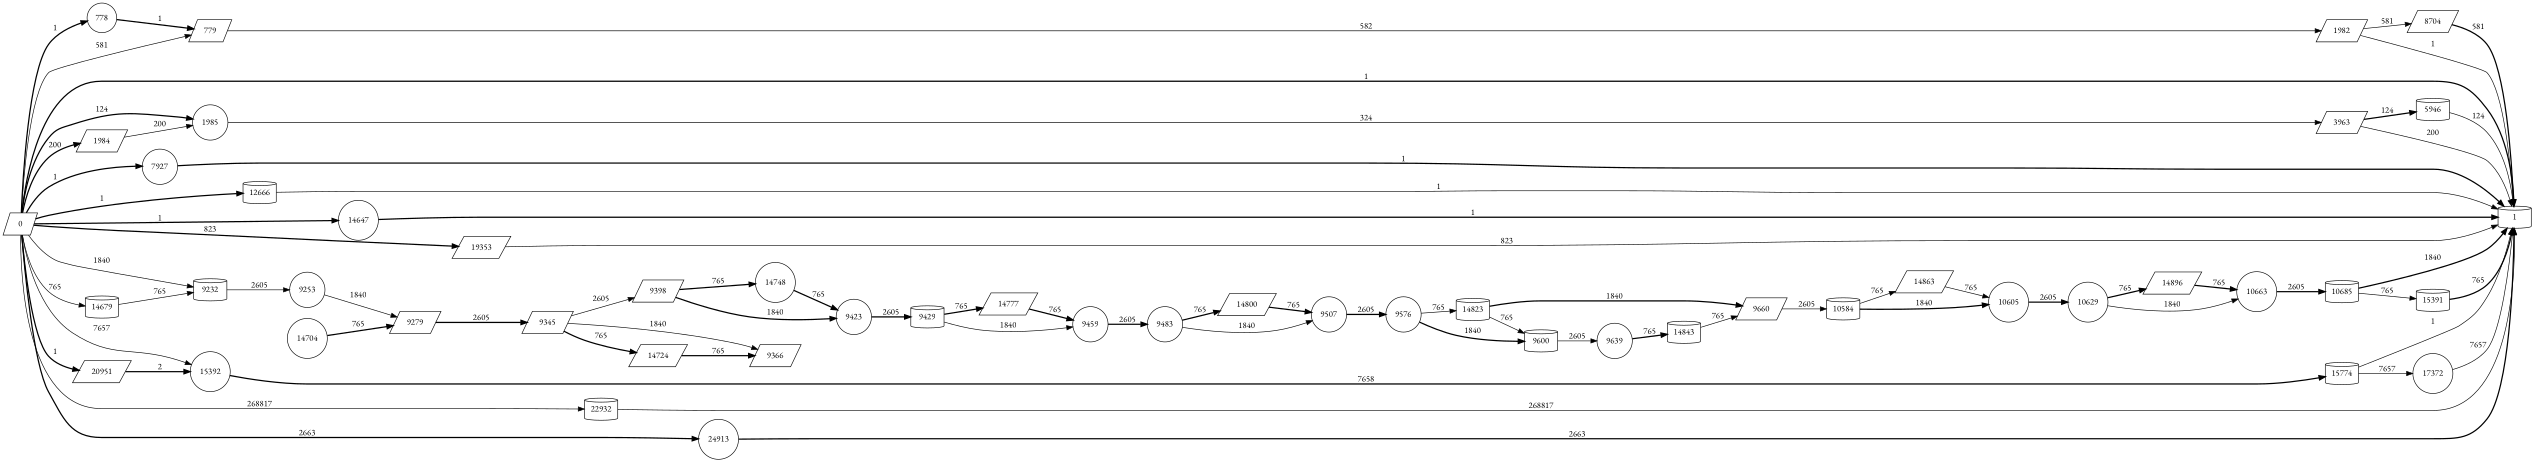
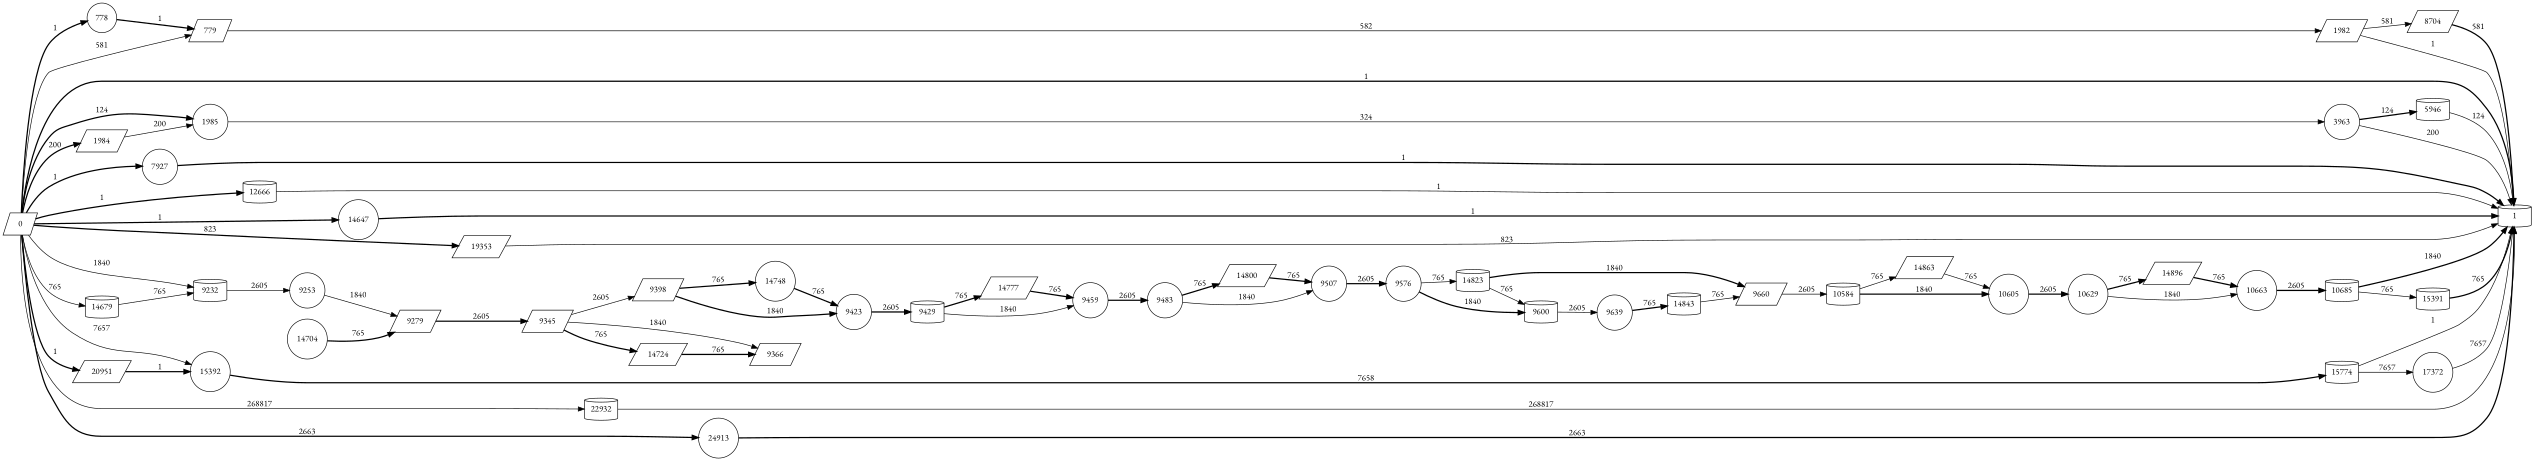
node "3963": shape parallelogram -> circle
edge "20951" -> "15392": label "2" -> "1"
